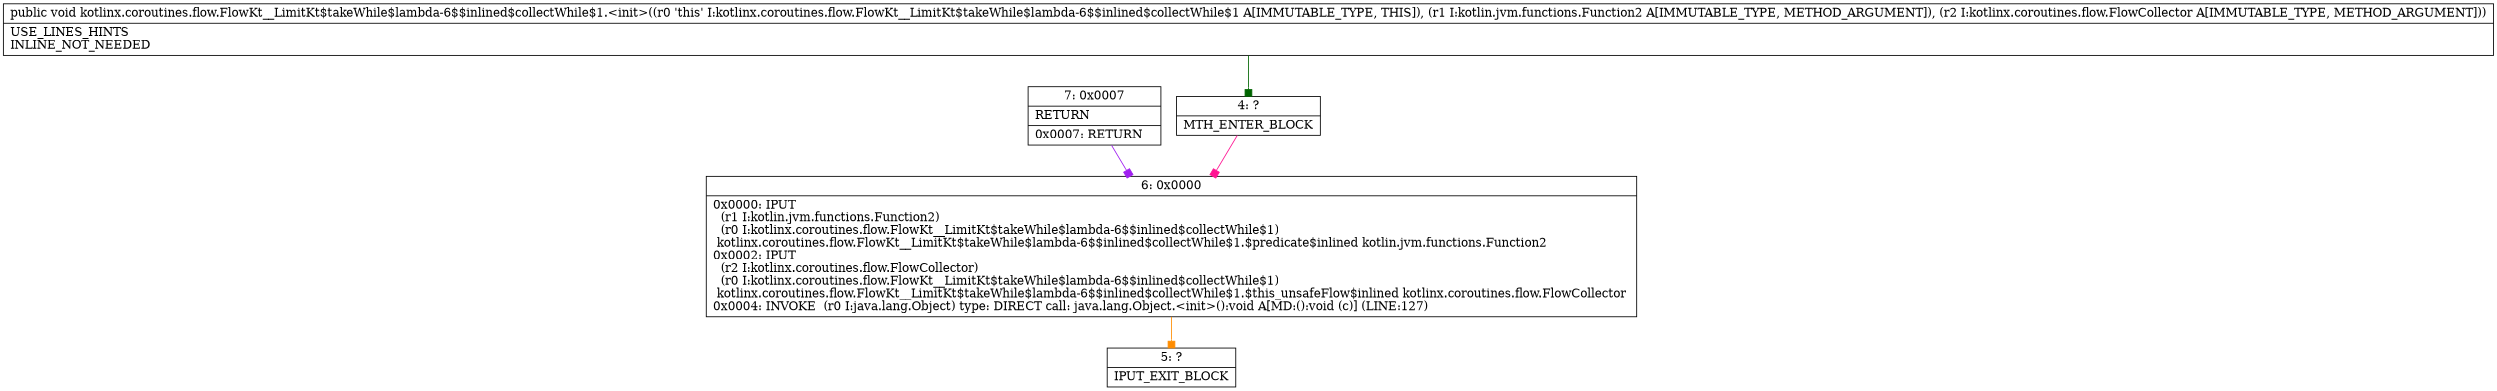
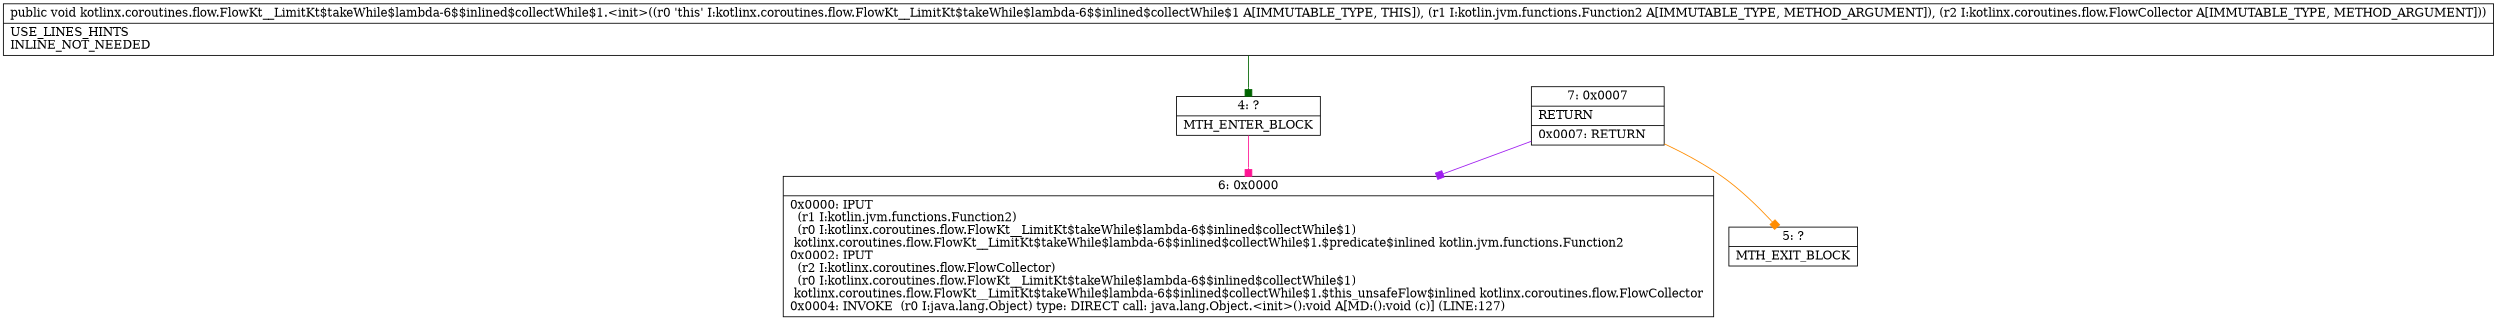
edge "6: 0x0000" -> "5: ?": now "7: 0x0007" -> "5: ?"
node "5: ?": text "IPUT_EXIT_BLOCK" -> "MTH_EXIT_BLOCK"
